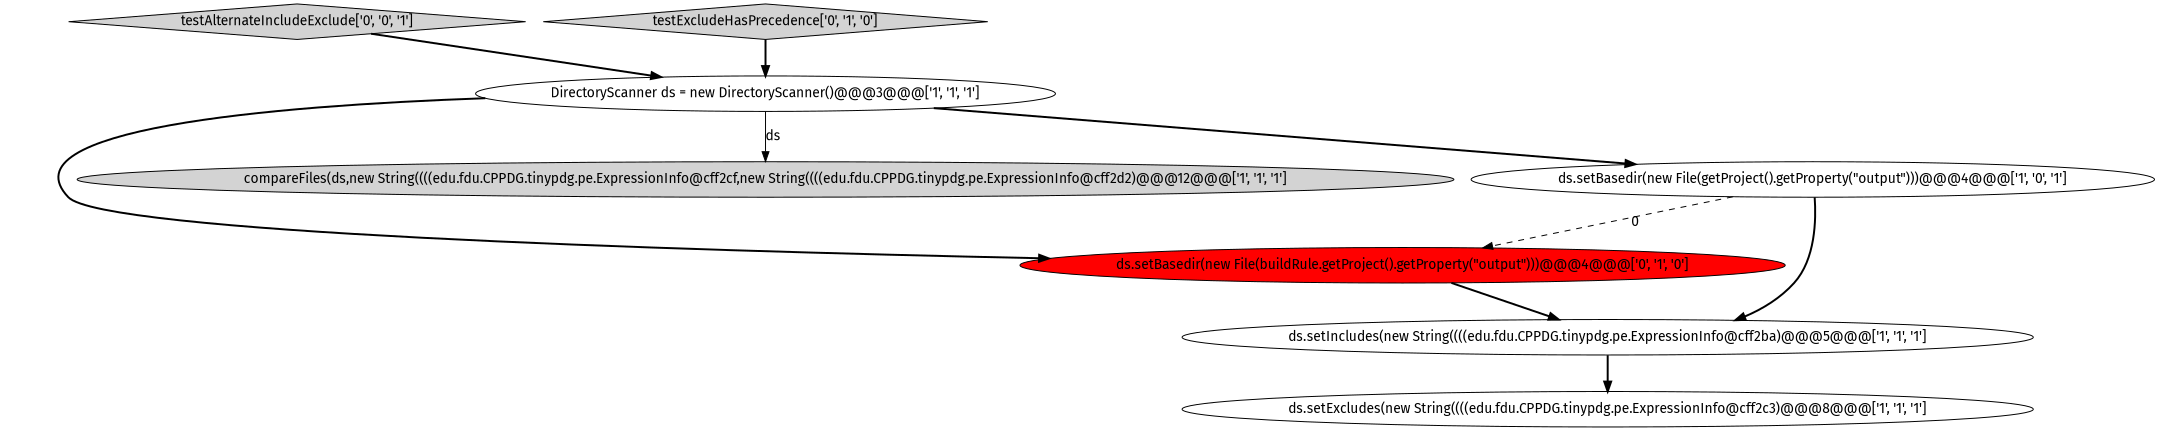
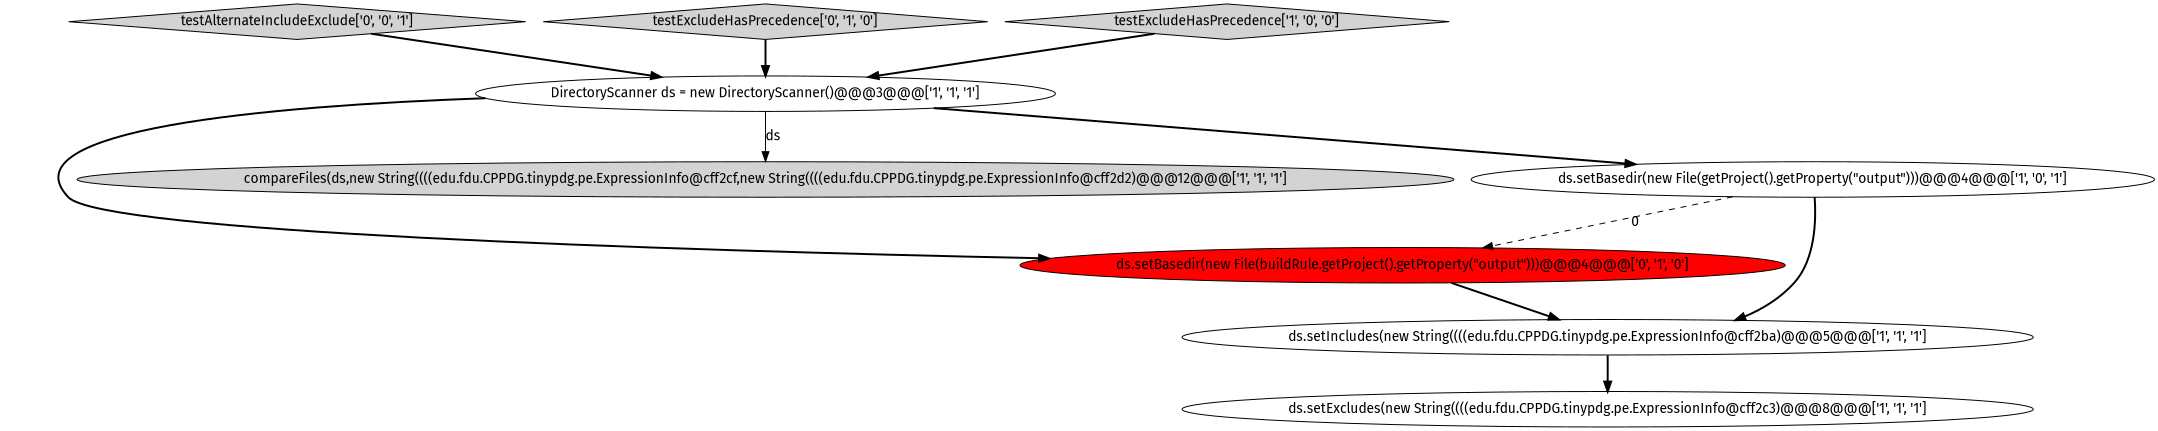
node "testExcludeHasPrecedence['1', '0', '0']": added
